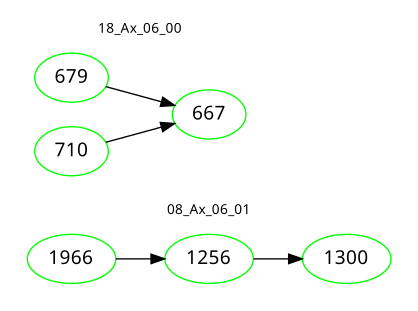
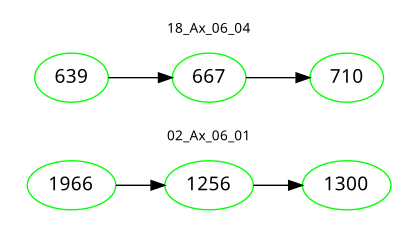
cluster "18_Ax_06_00": label "18_Ax_06_00" -> "18_Ax_06_04"
node "679": label "679" -> "639"
edge "710" -> "667": reversed
cluster "08_Ax_06_01": label "08_Ax_06_01" -> "02_Ax_06_01"
